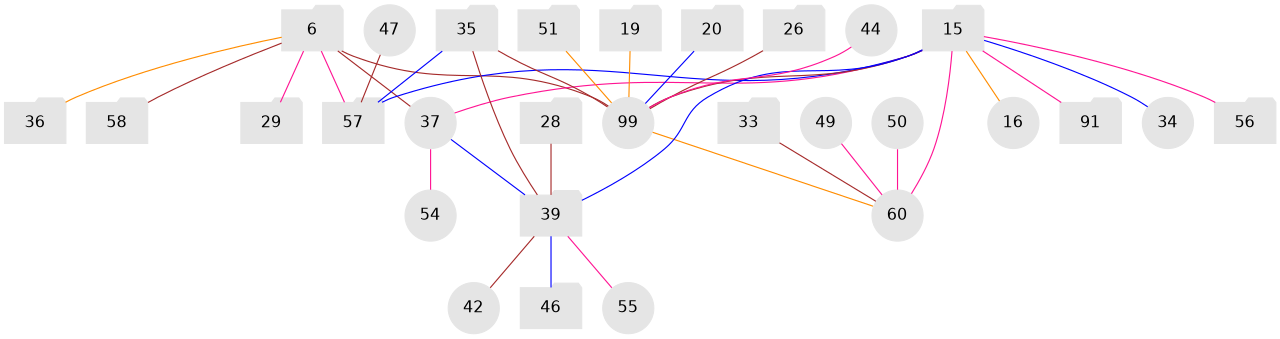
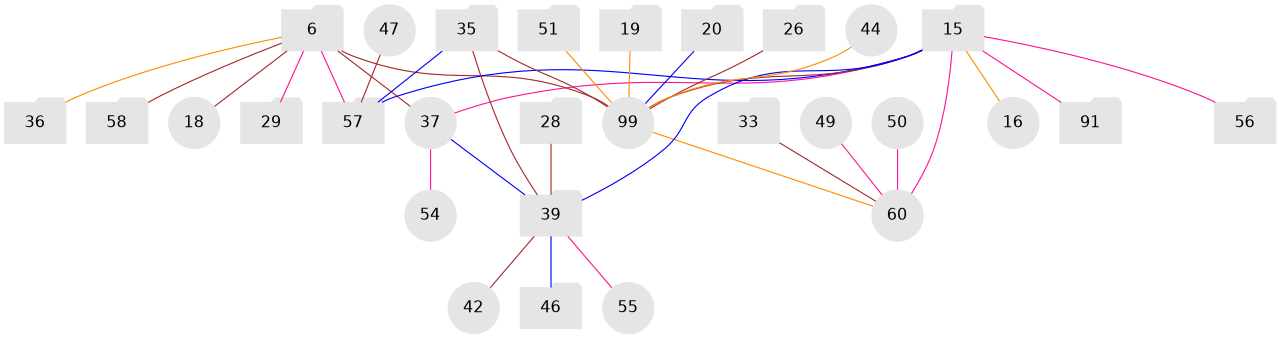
edge "44" -- "99": color deeppink -> darkorange
node "18": added
node "34": removed
